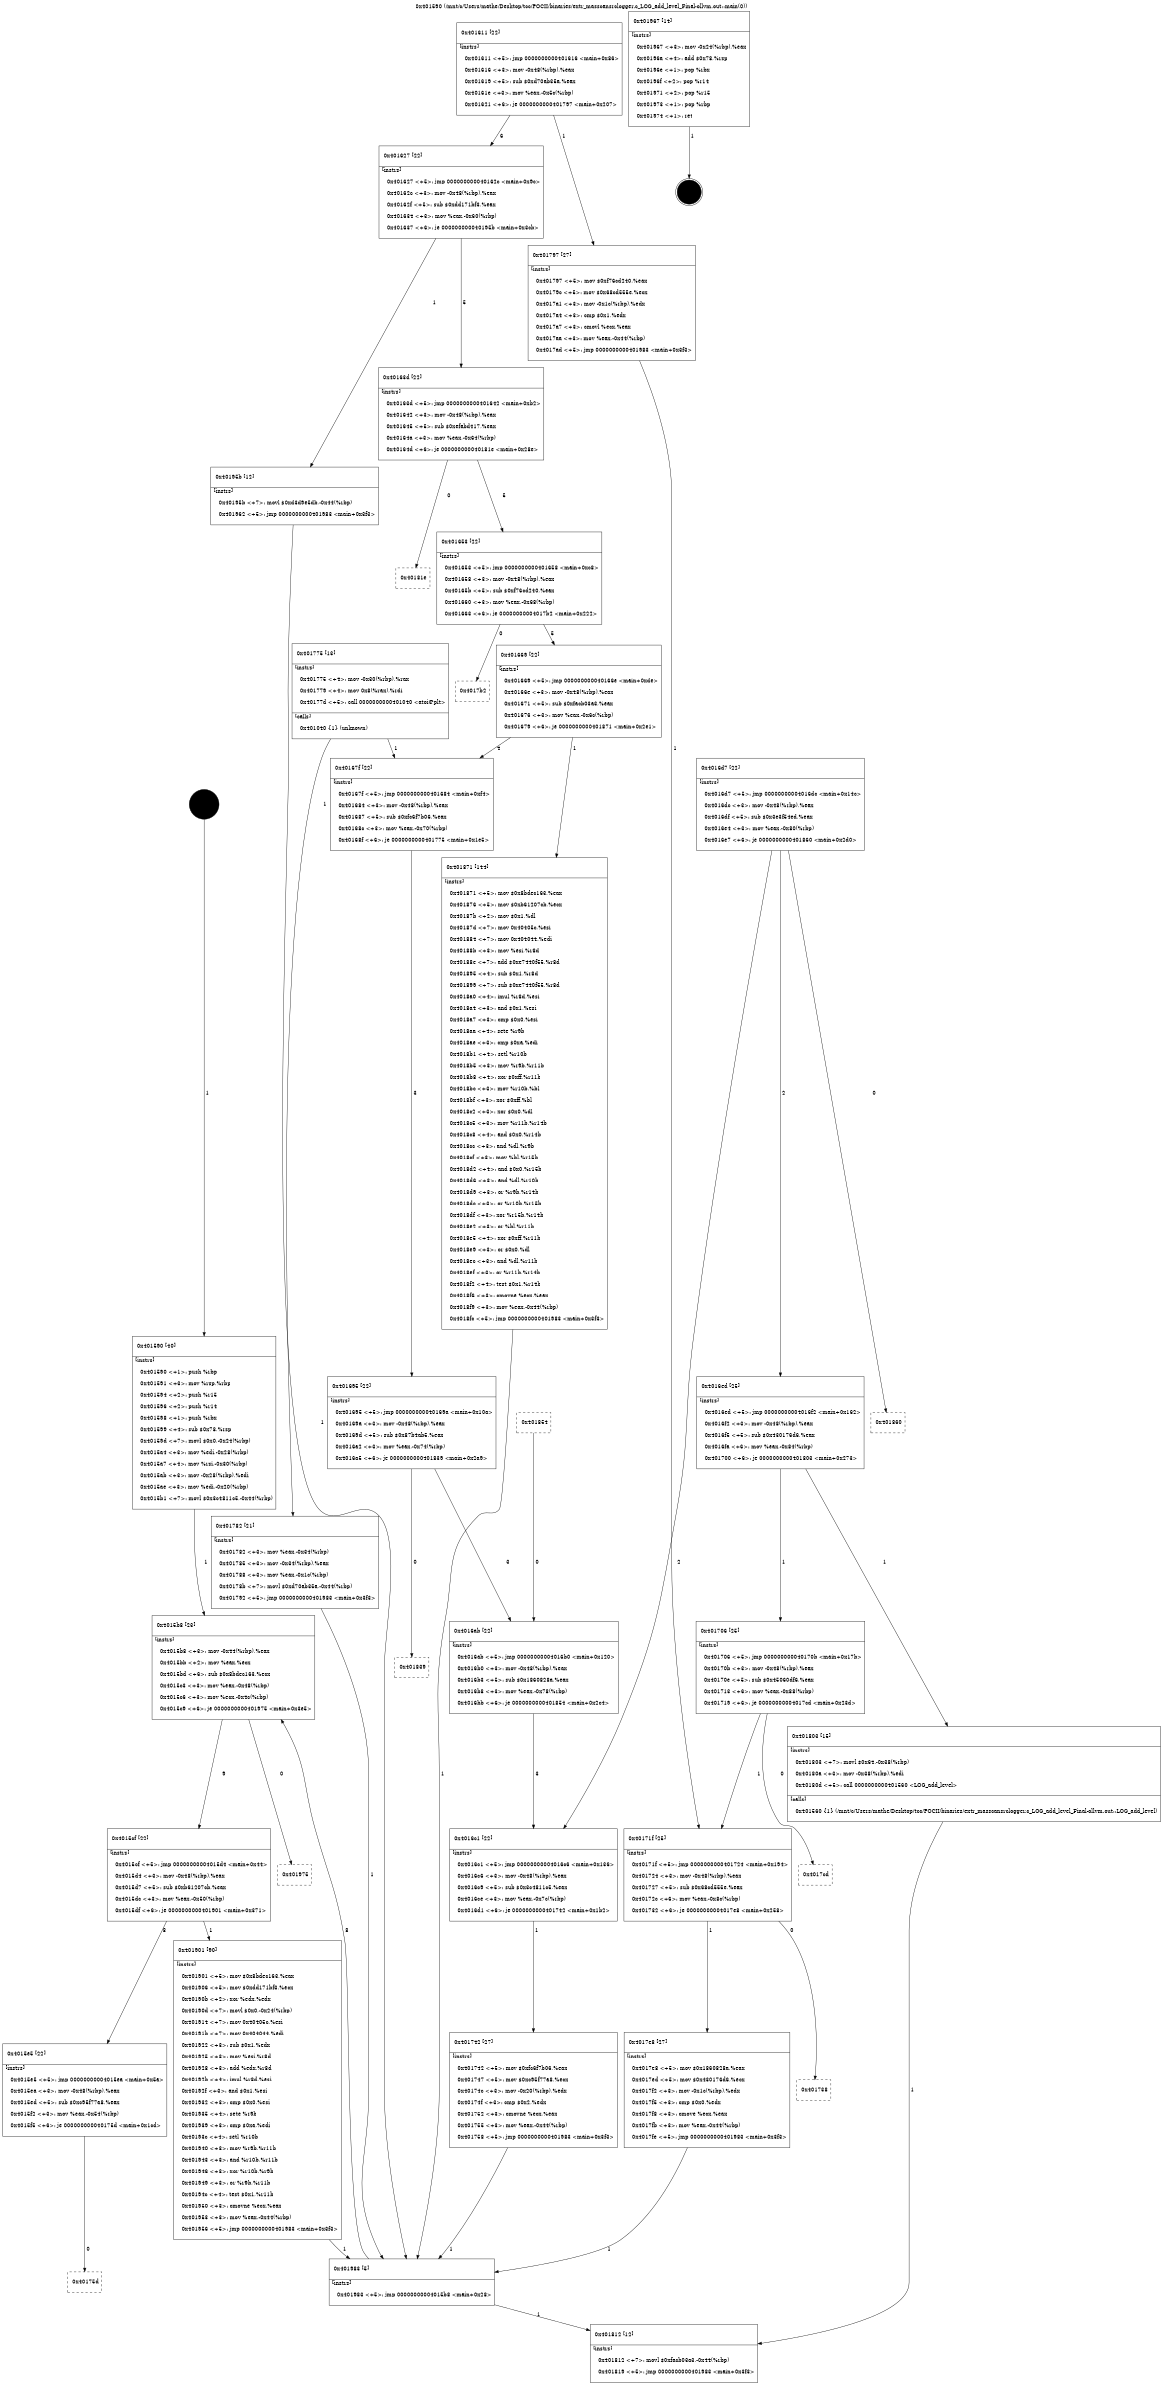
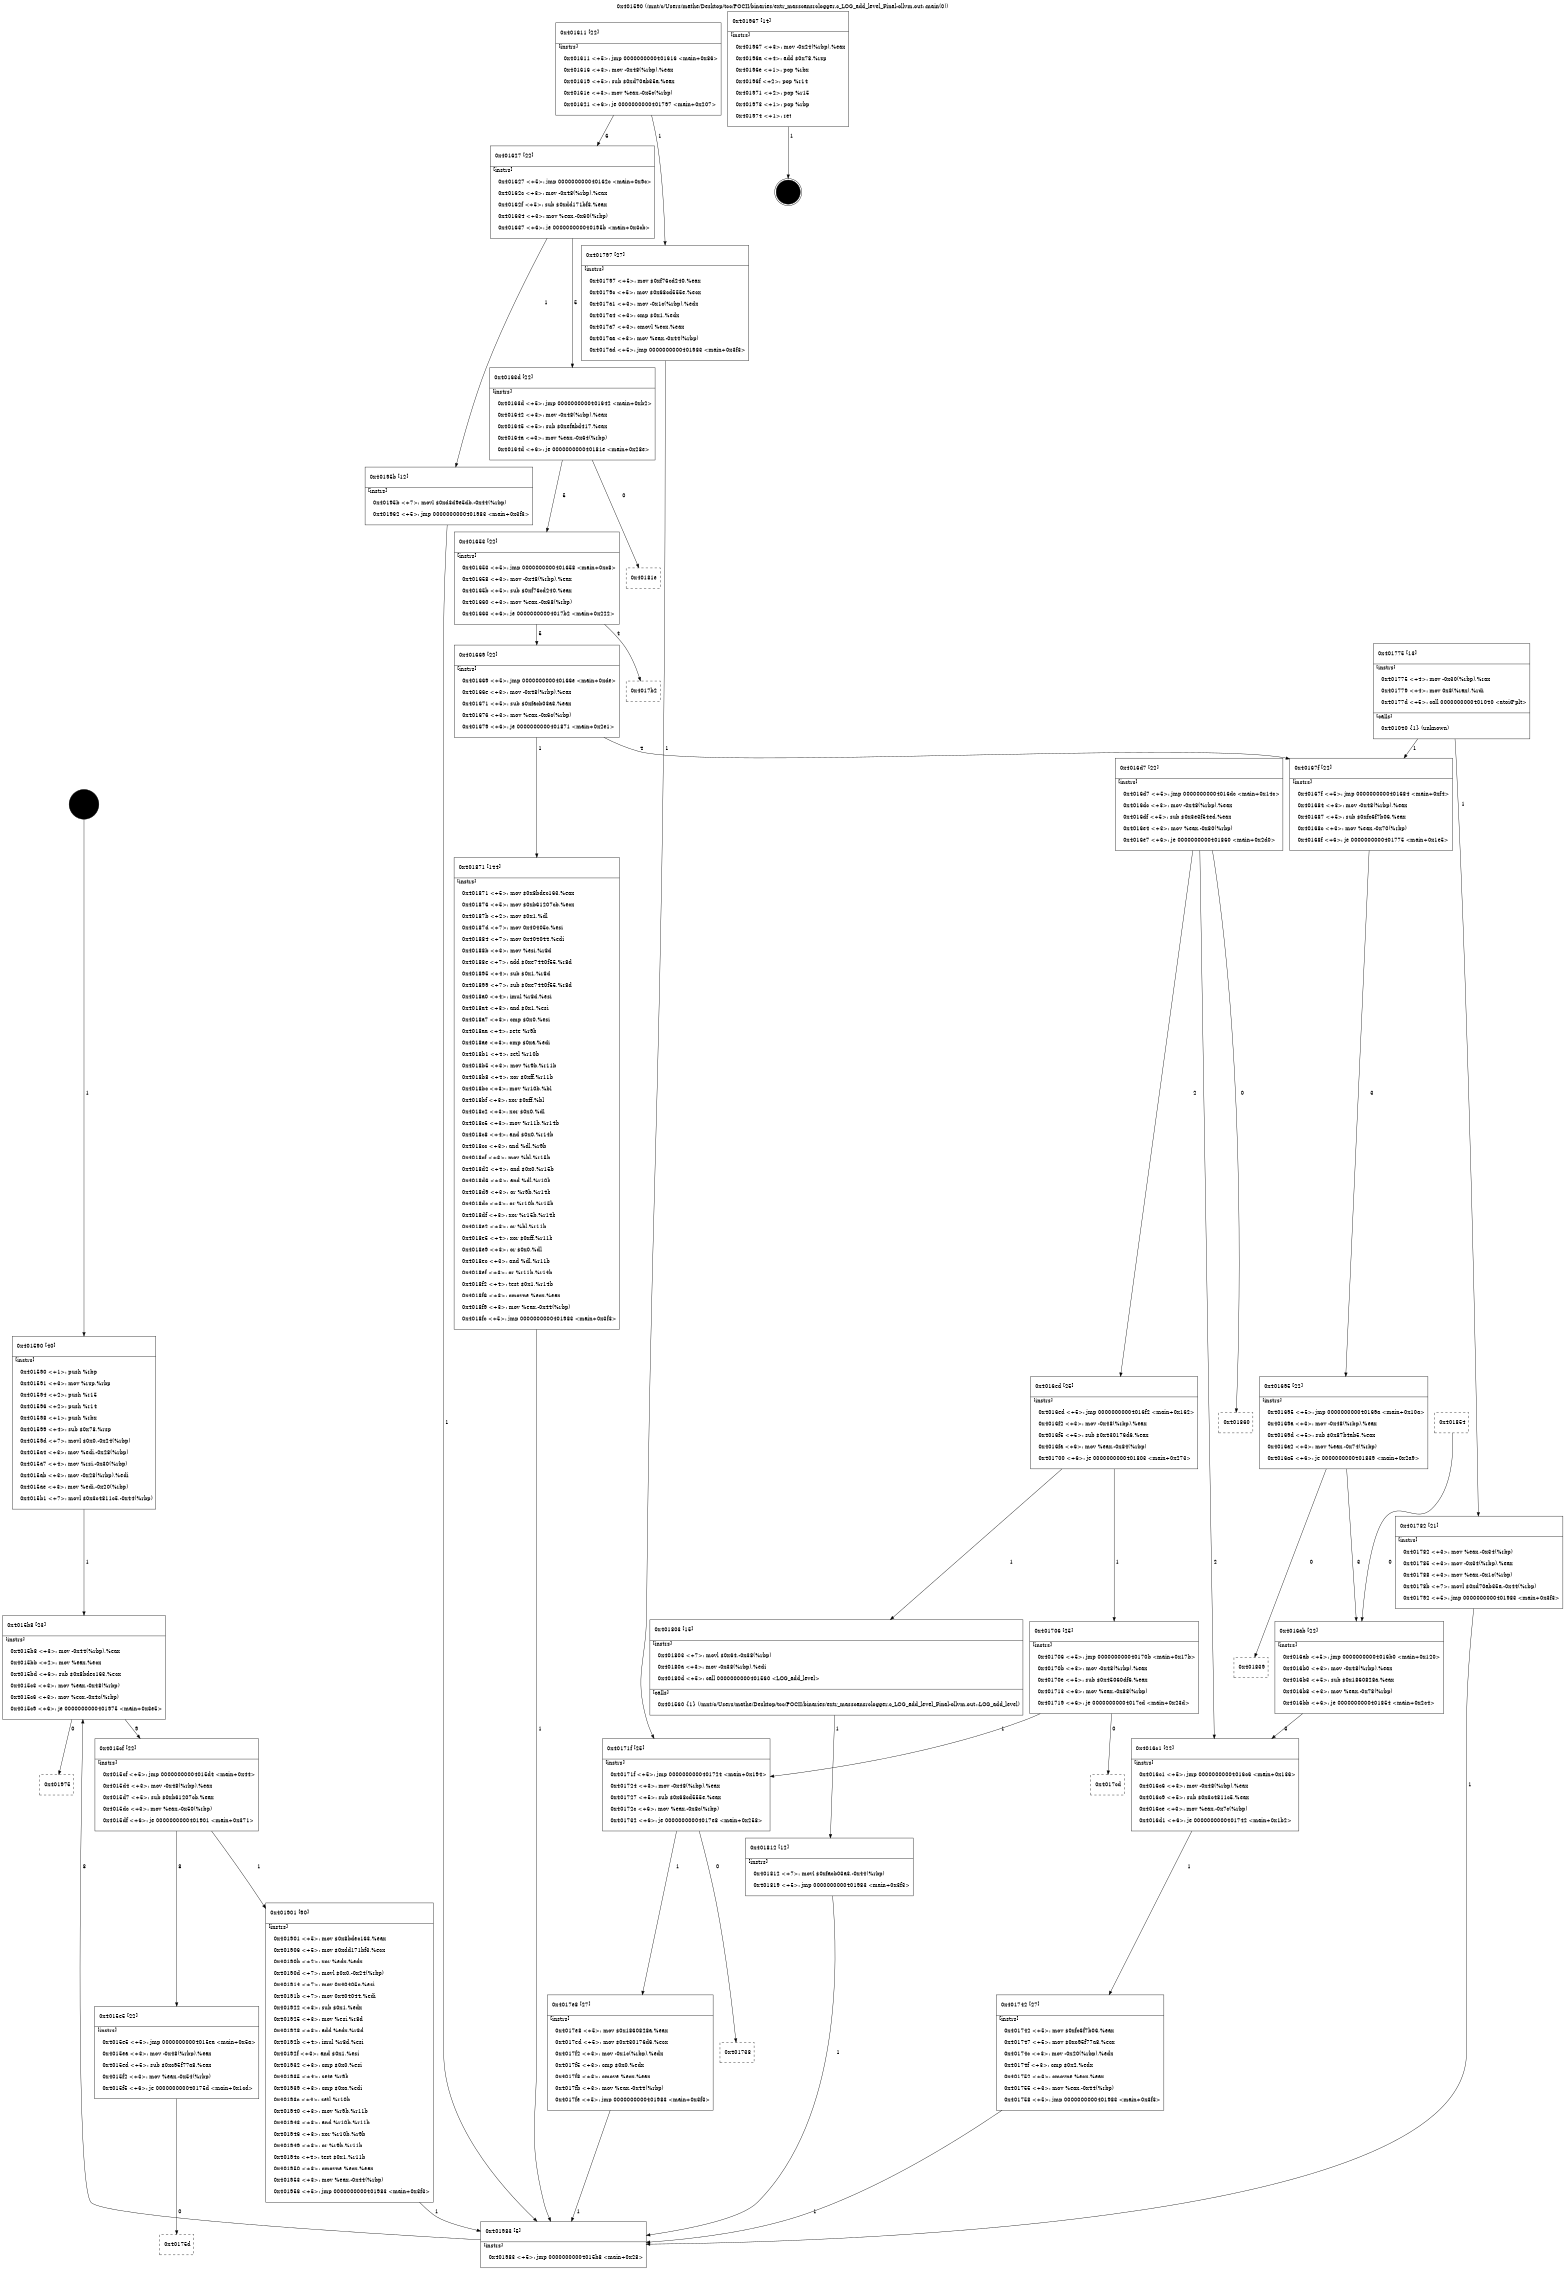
edge "0x401653 [22]" -> "0x4017b2": label " 0" -> " 4"
edge "0x401983 [5]" -> "0x401812 [12]": reversed
